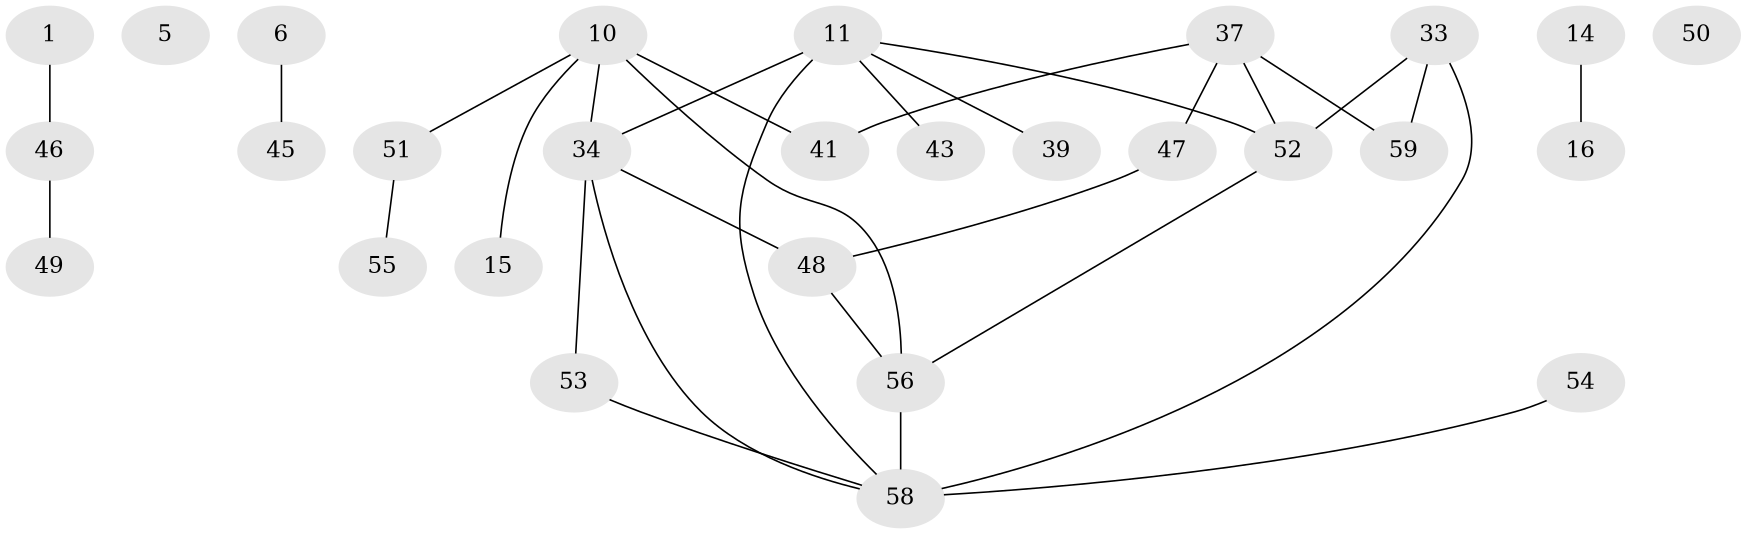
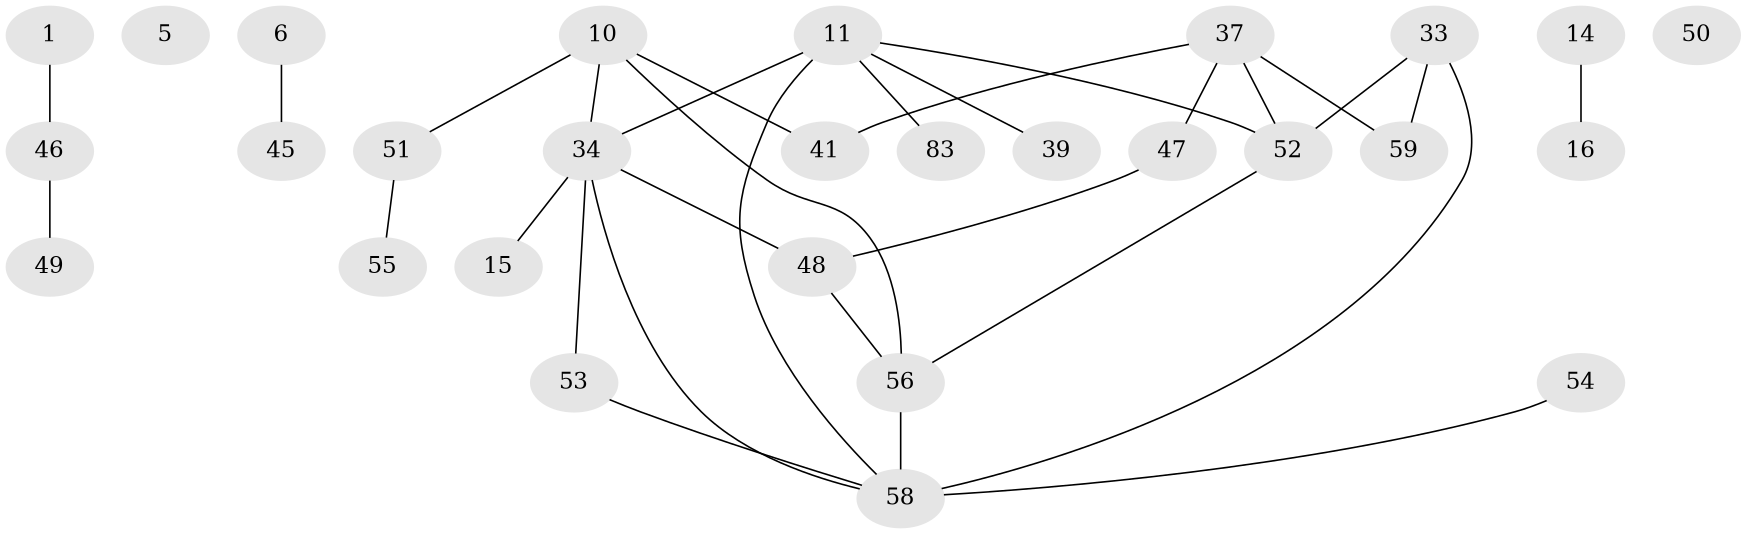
edge "10" -- "15": now "34" -- "15"
node "43": label "43" -> "83"
